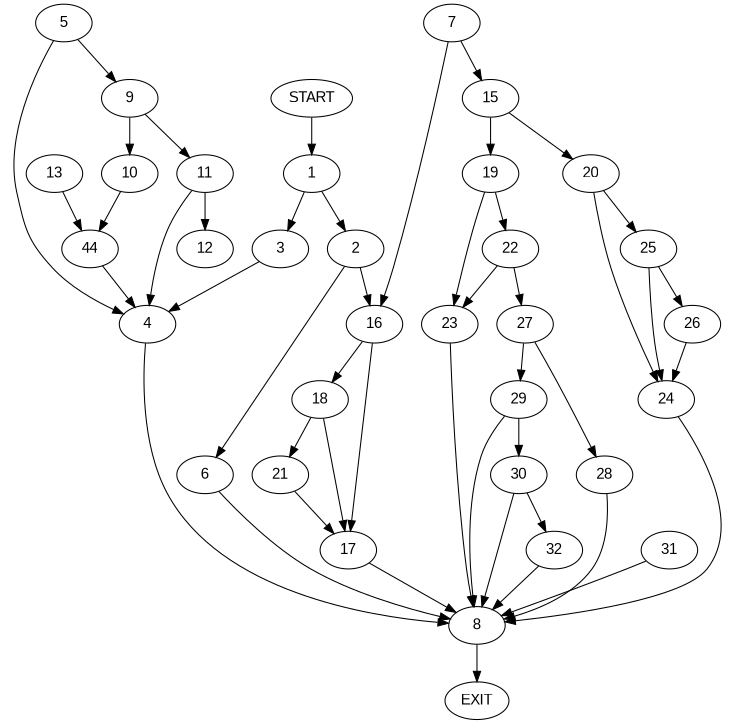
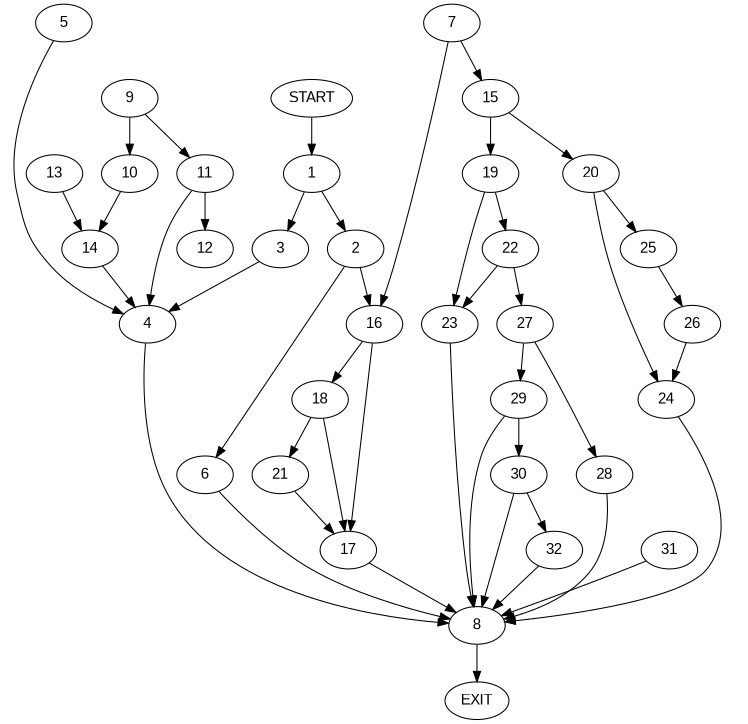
edge "5" -> "9": removed
node "44": label "44" -> "14"
edge "25" -> "24": removed
